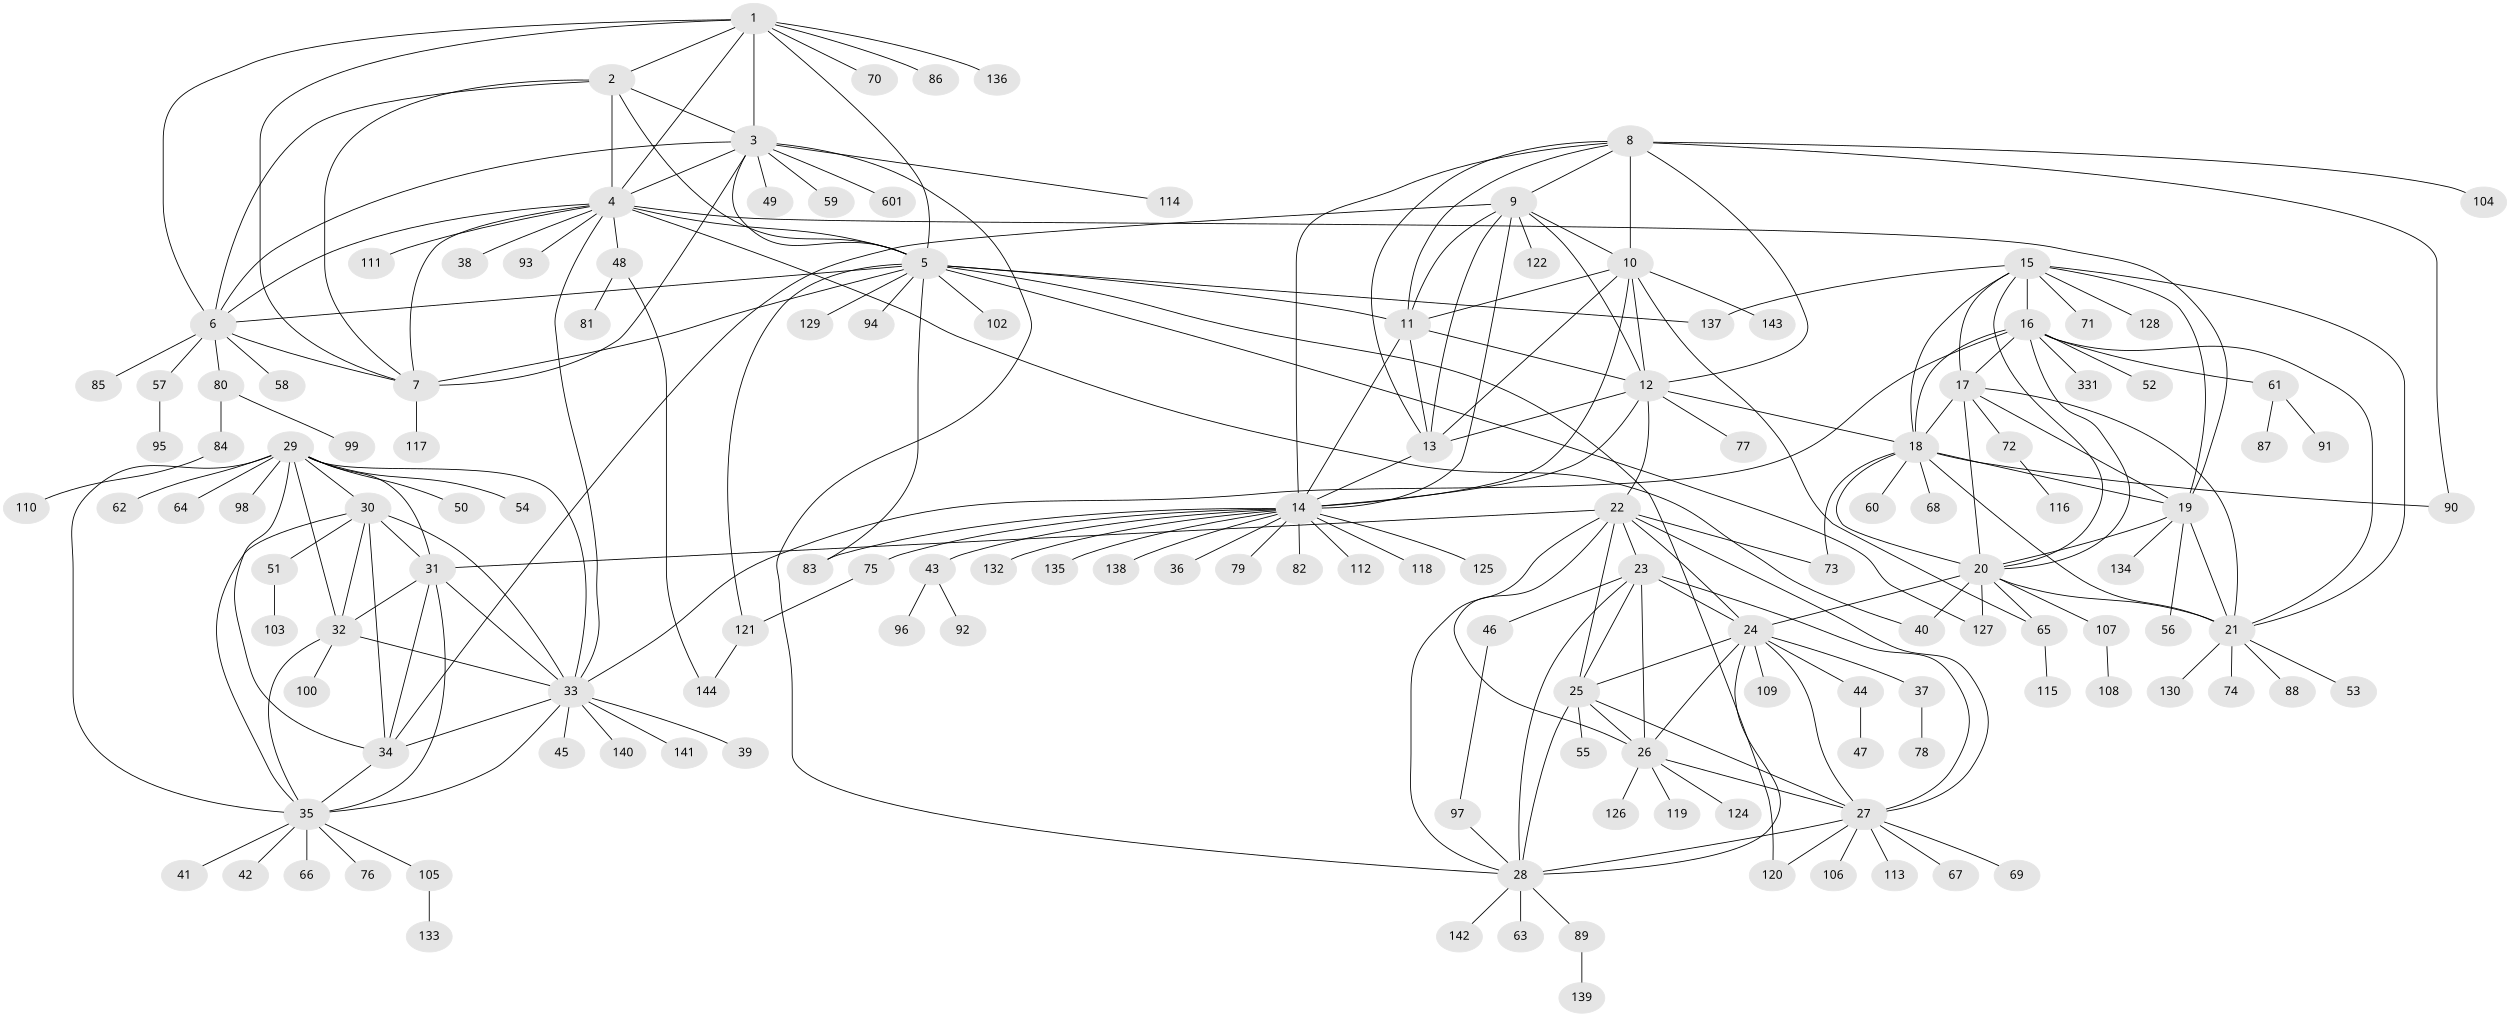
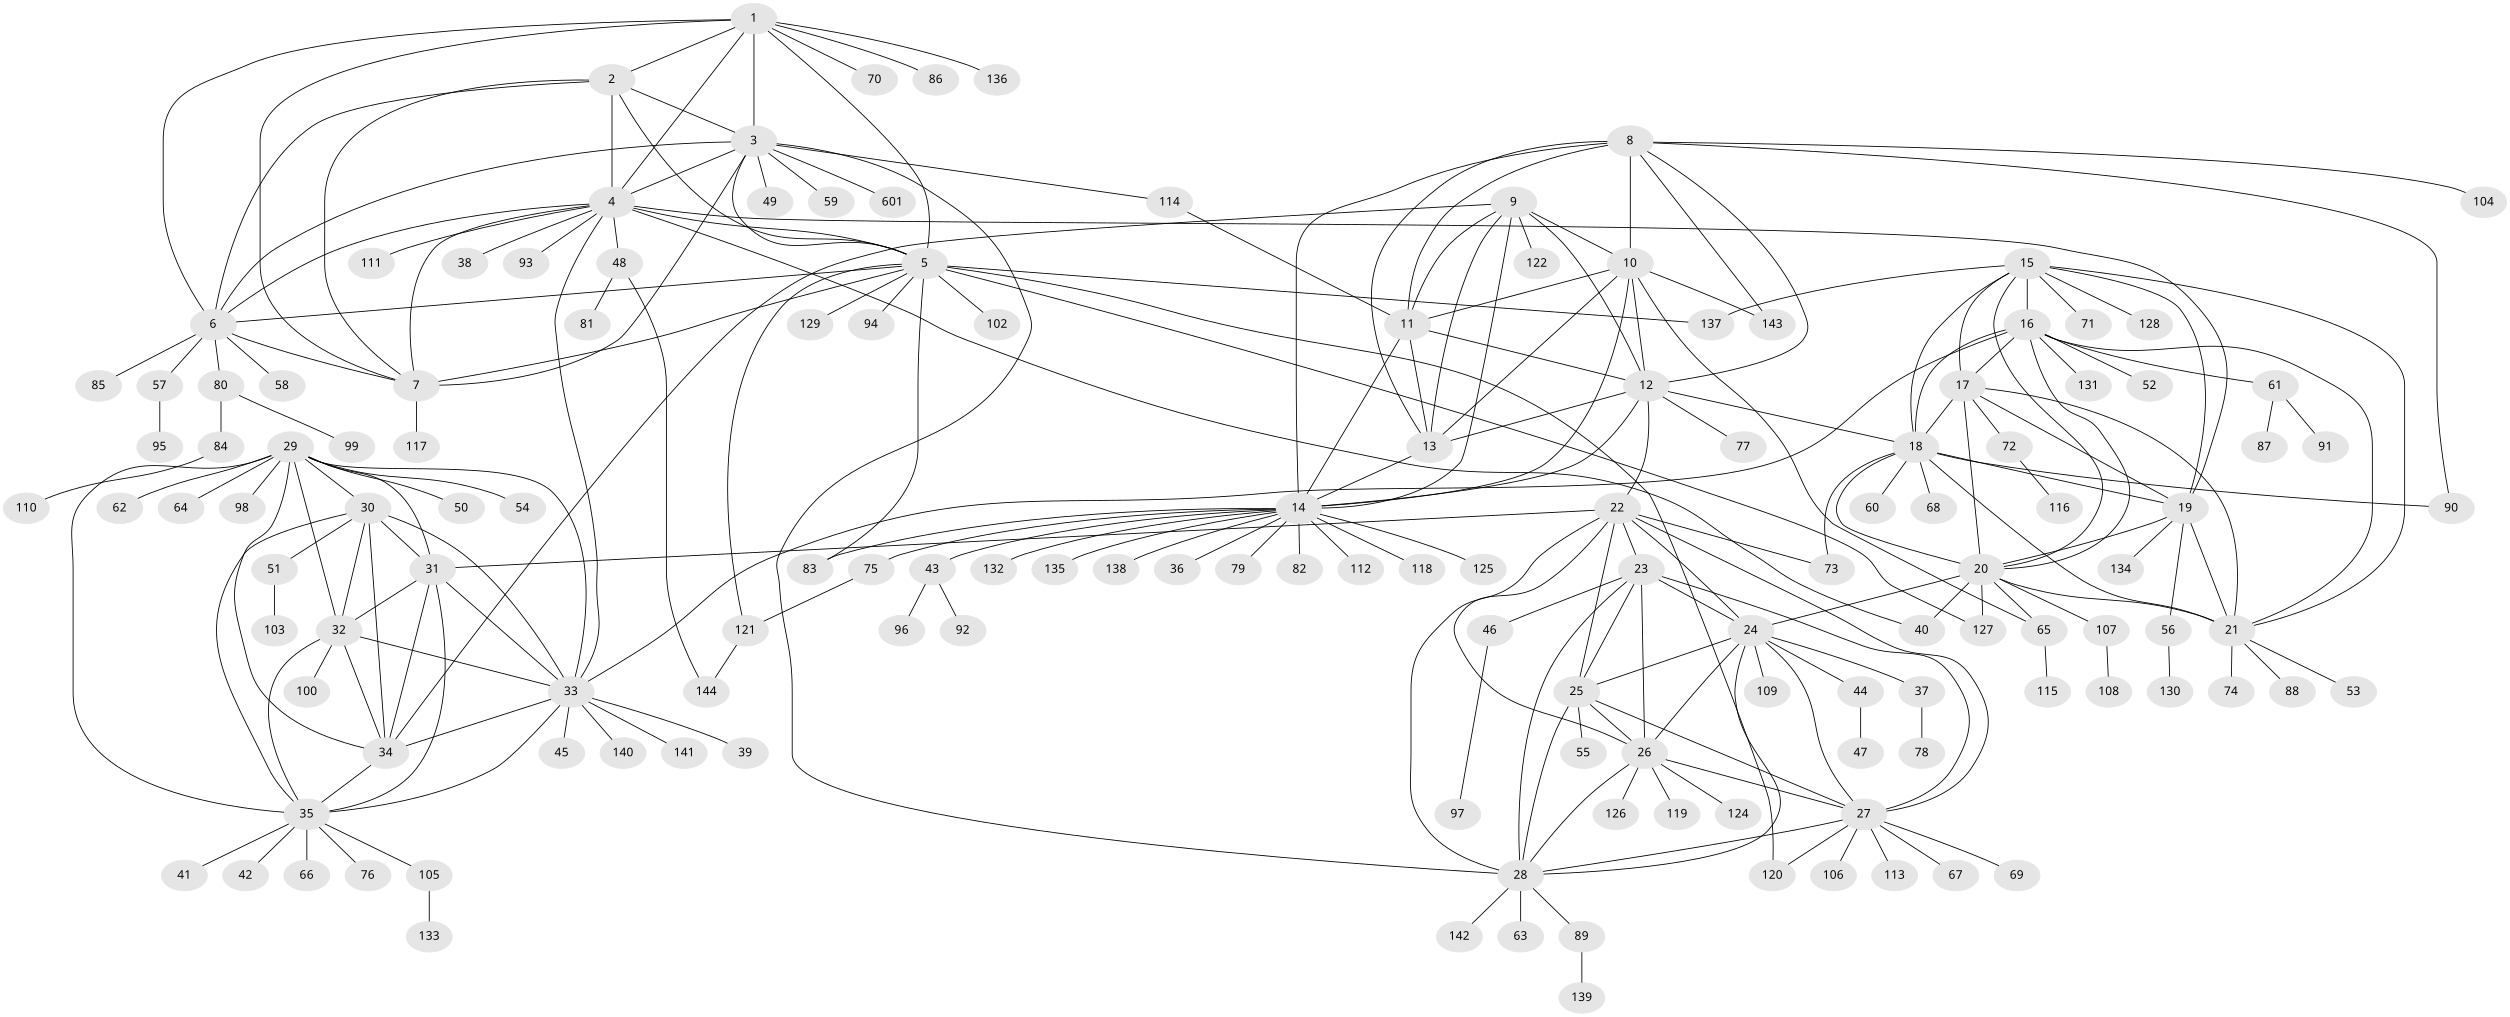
edge "8" -- "9": now "8" -- "143"
edge "5" -- "11": now "114" -- "11"
node "331": label "331" -> "131"
edge "21" -- "130": now "56" -- "130"
edge "32" -- "34": added
edge "97" -- "28": now "26" -- "28"
